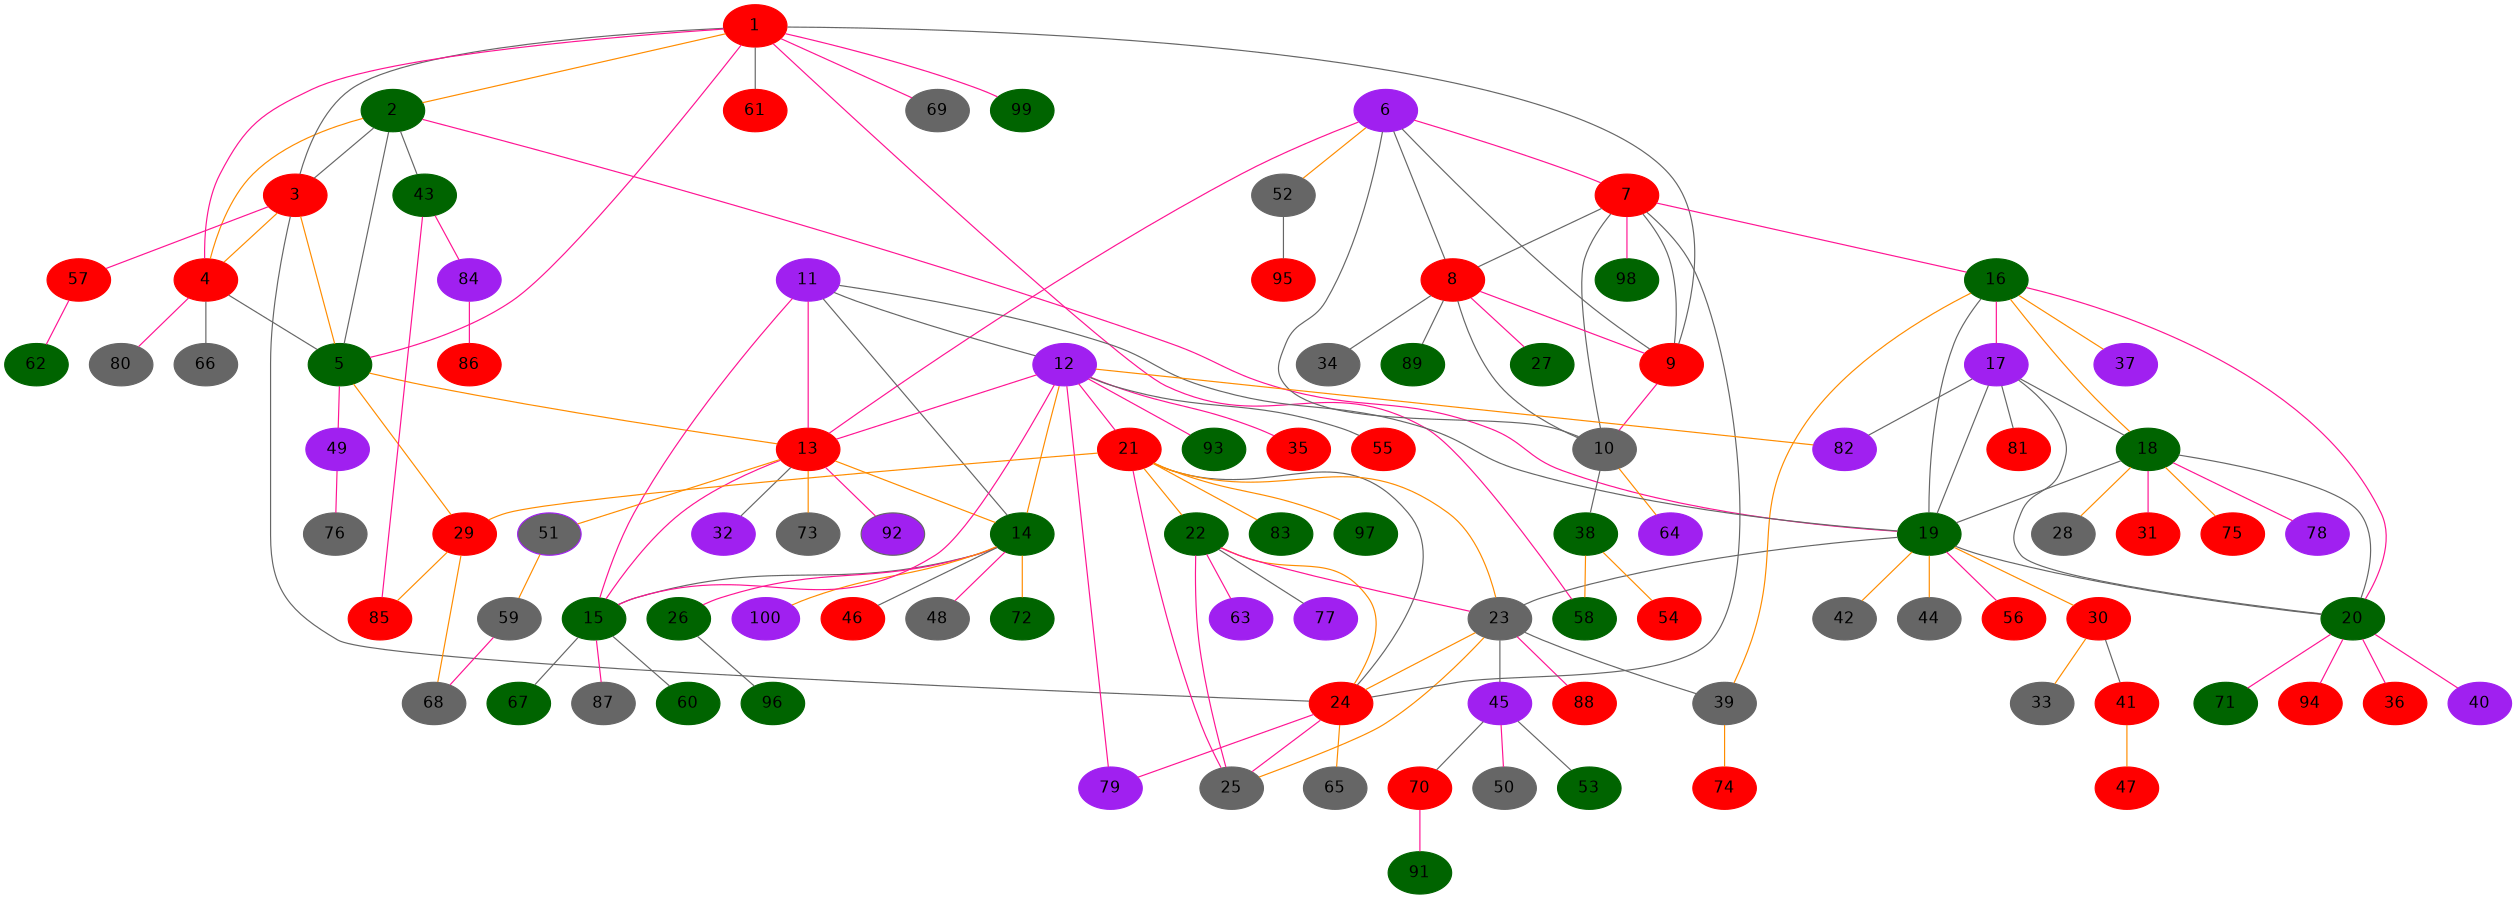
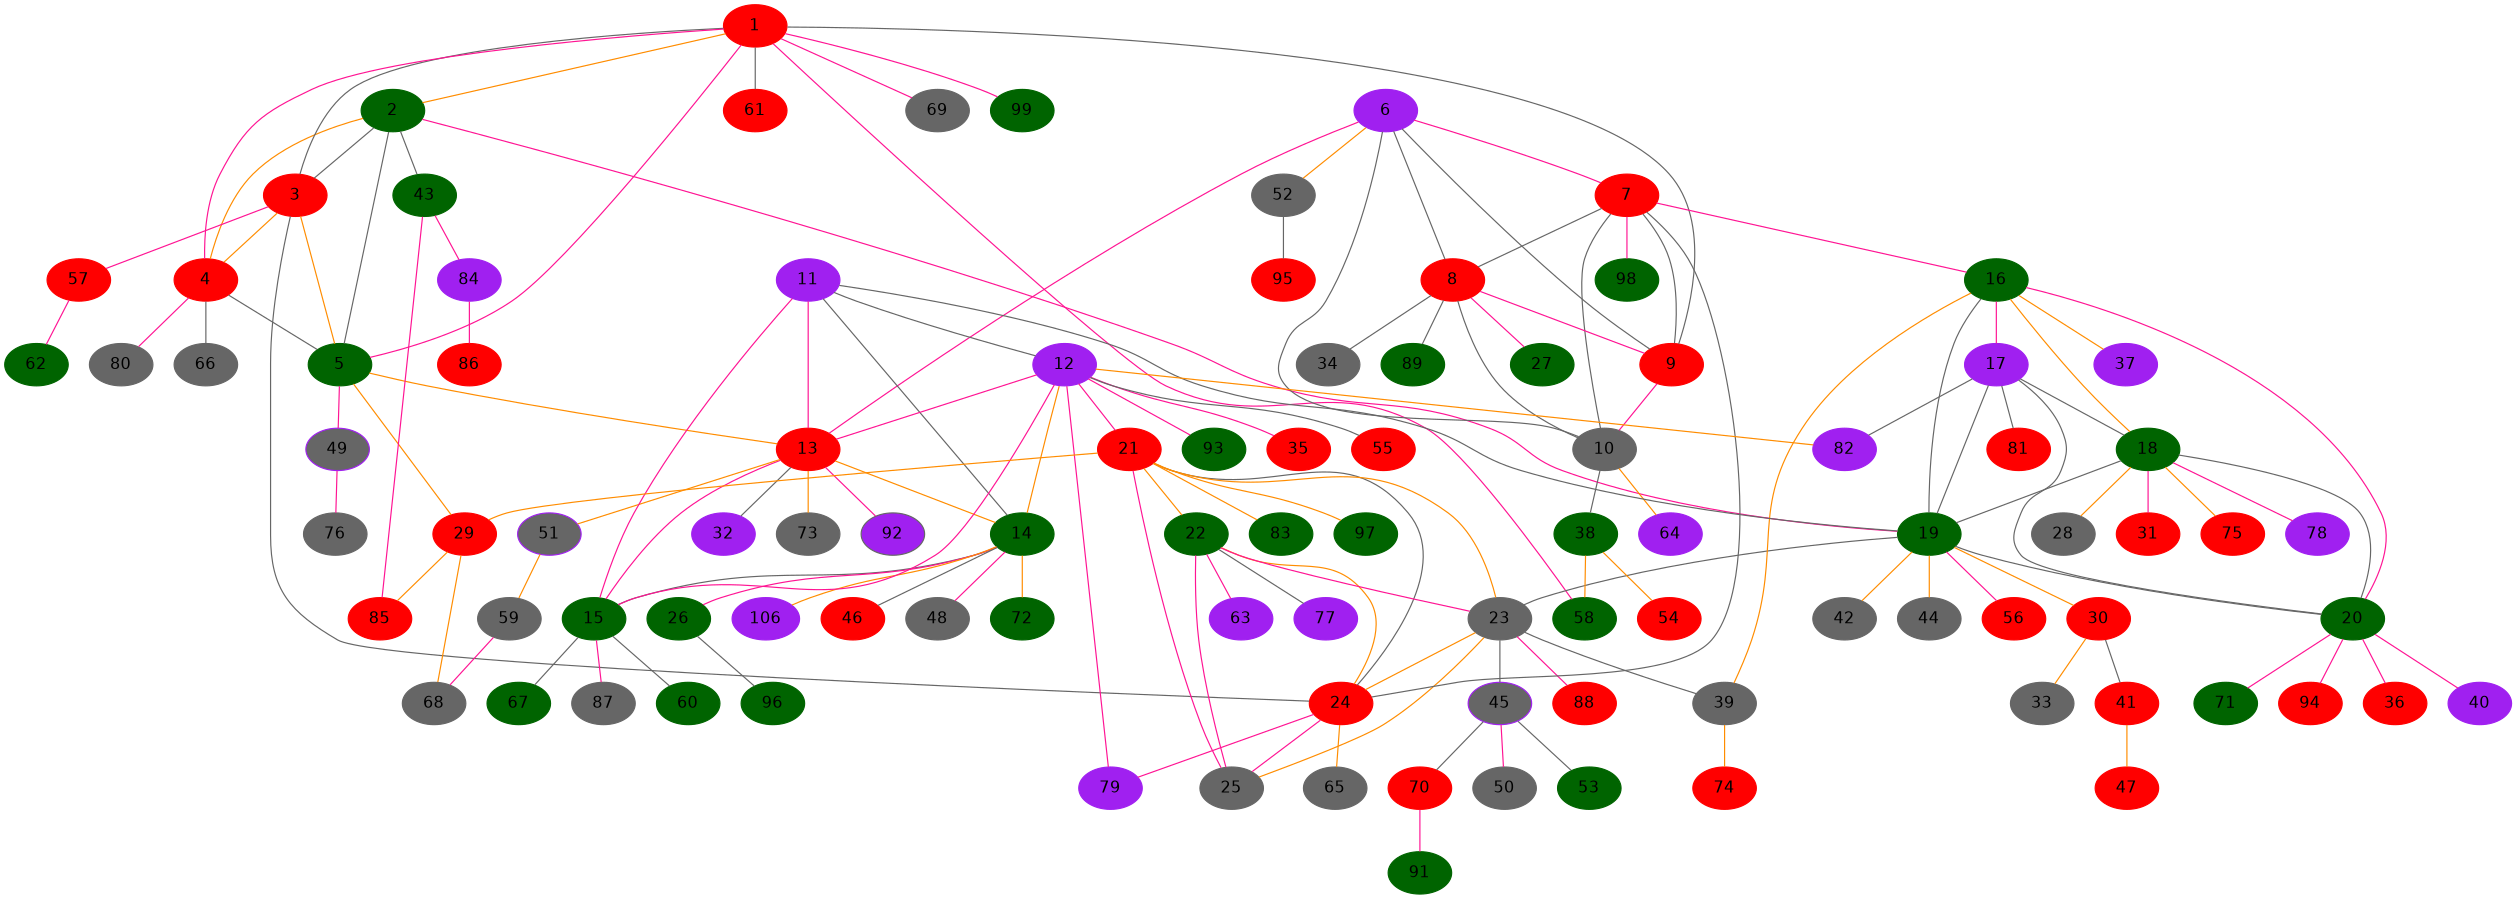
node "49": fillcolor purple -> gray40
node "100": label "100" -> "106"
node "45": fillcolor purple -> gray40
